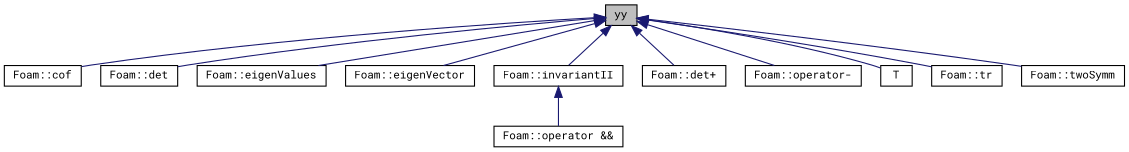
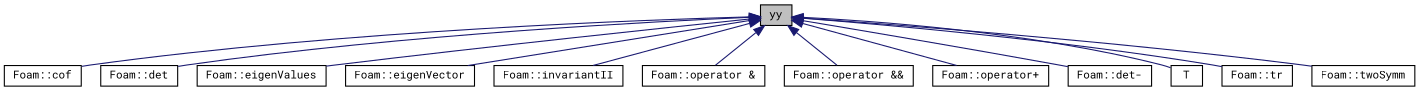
node "Foam::det+": label "Foam::det+" -> "Foam::operator+"
node "Foam::operator &": added
node "Foam::operator-": label "Foam::operator-" -> "Foam::det-"
edge "Foam::operator &&" -> "Foam::invariantII": now "Foam::operator &&" -> "yy"
